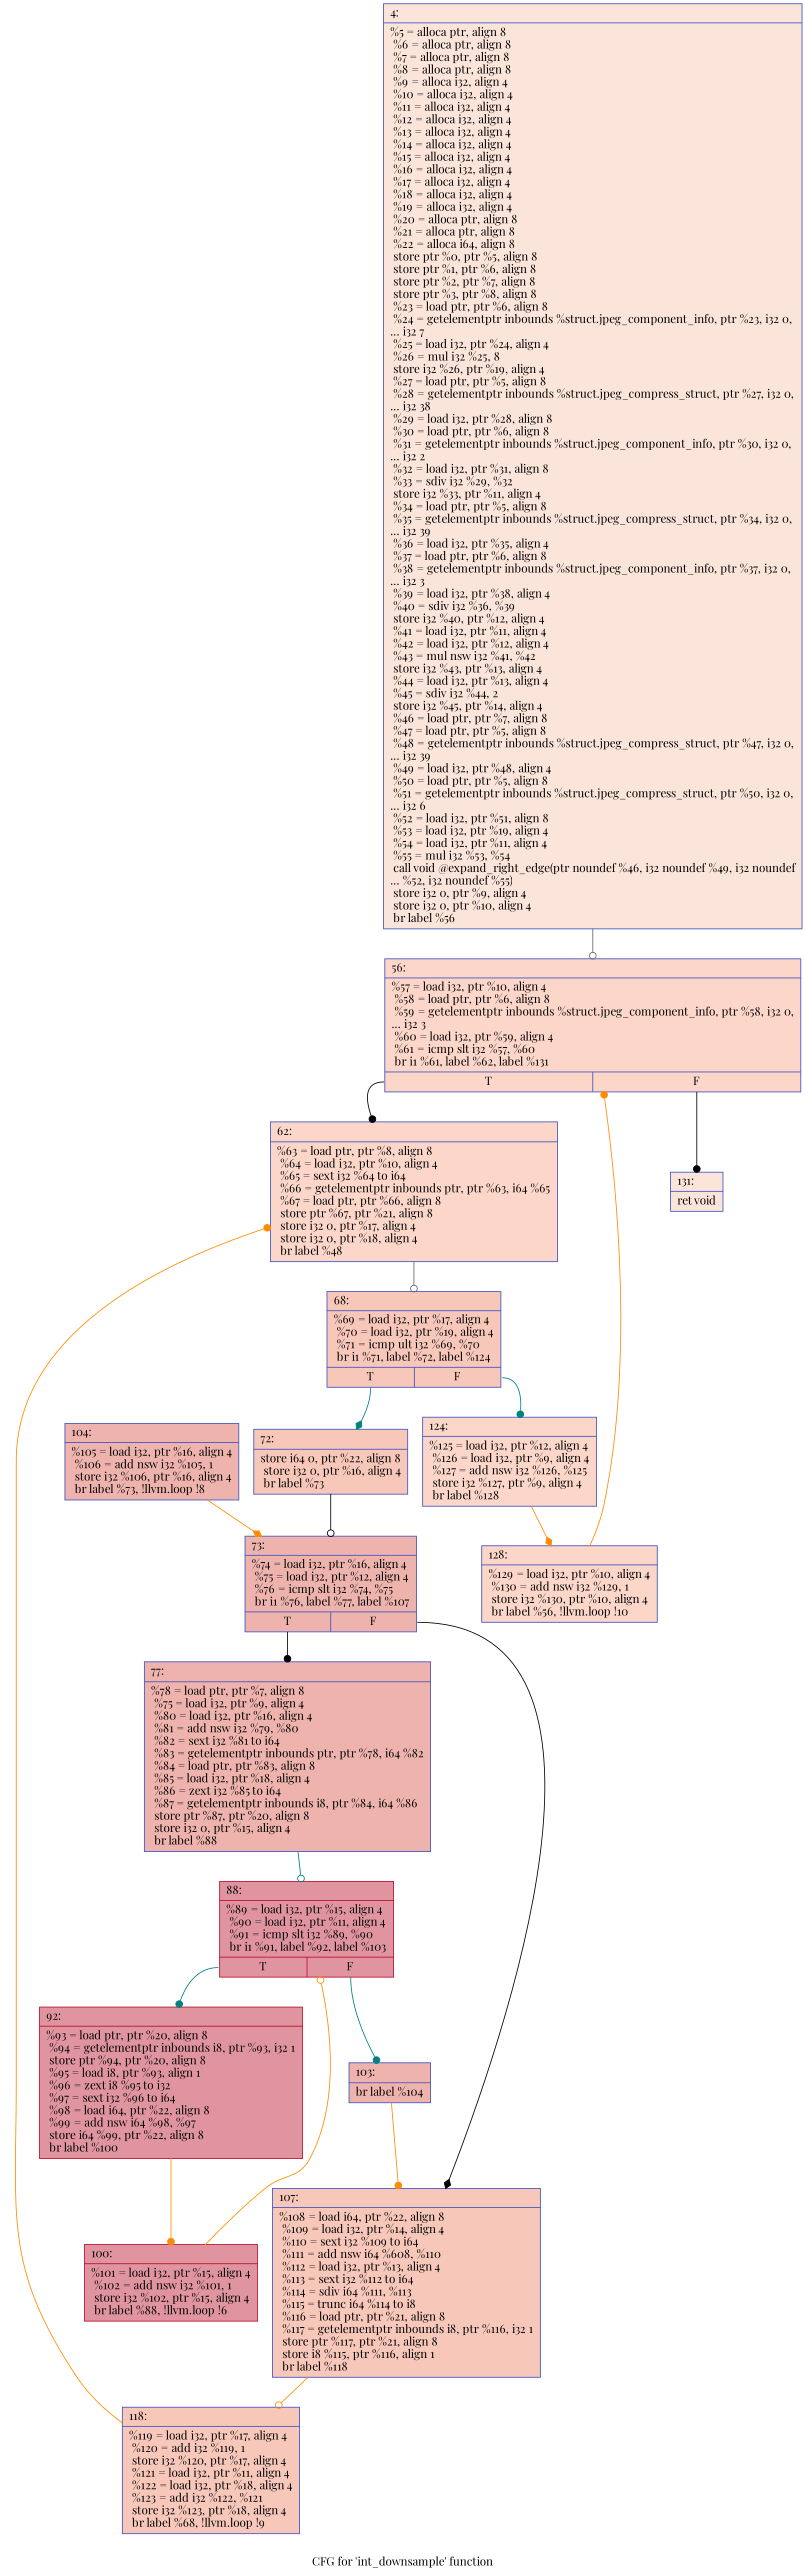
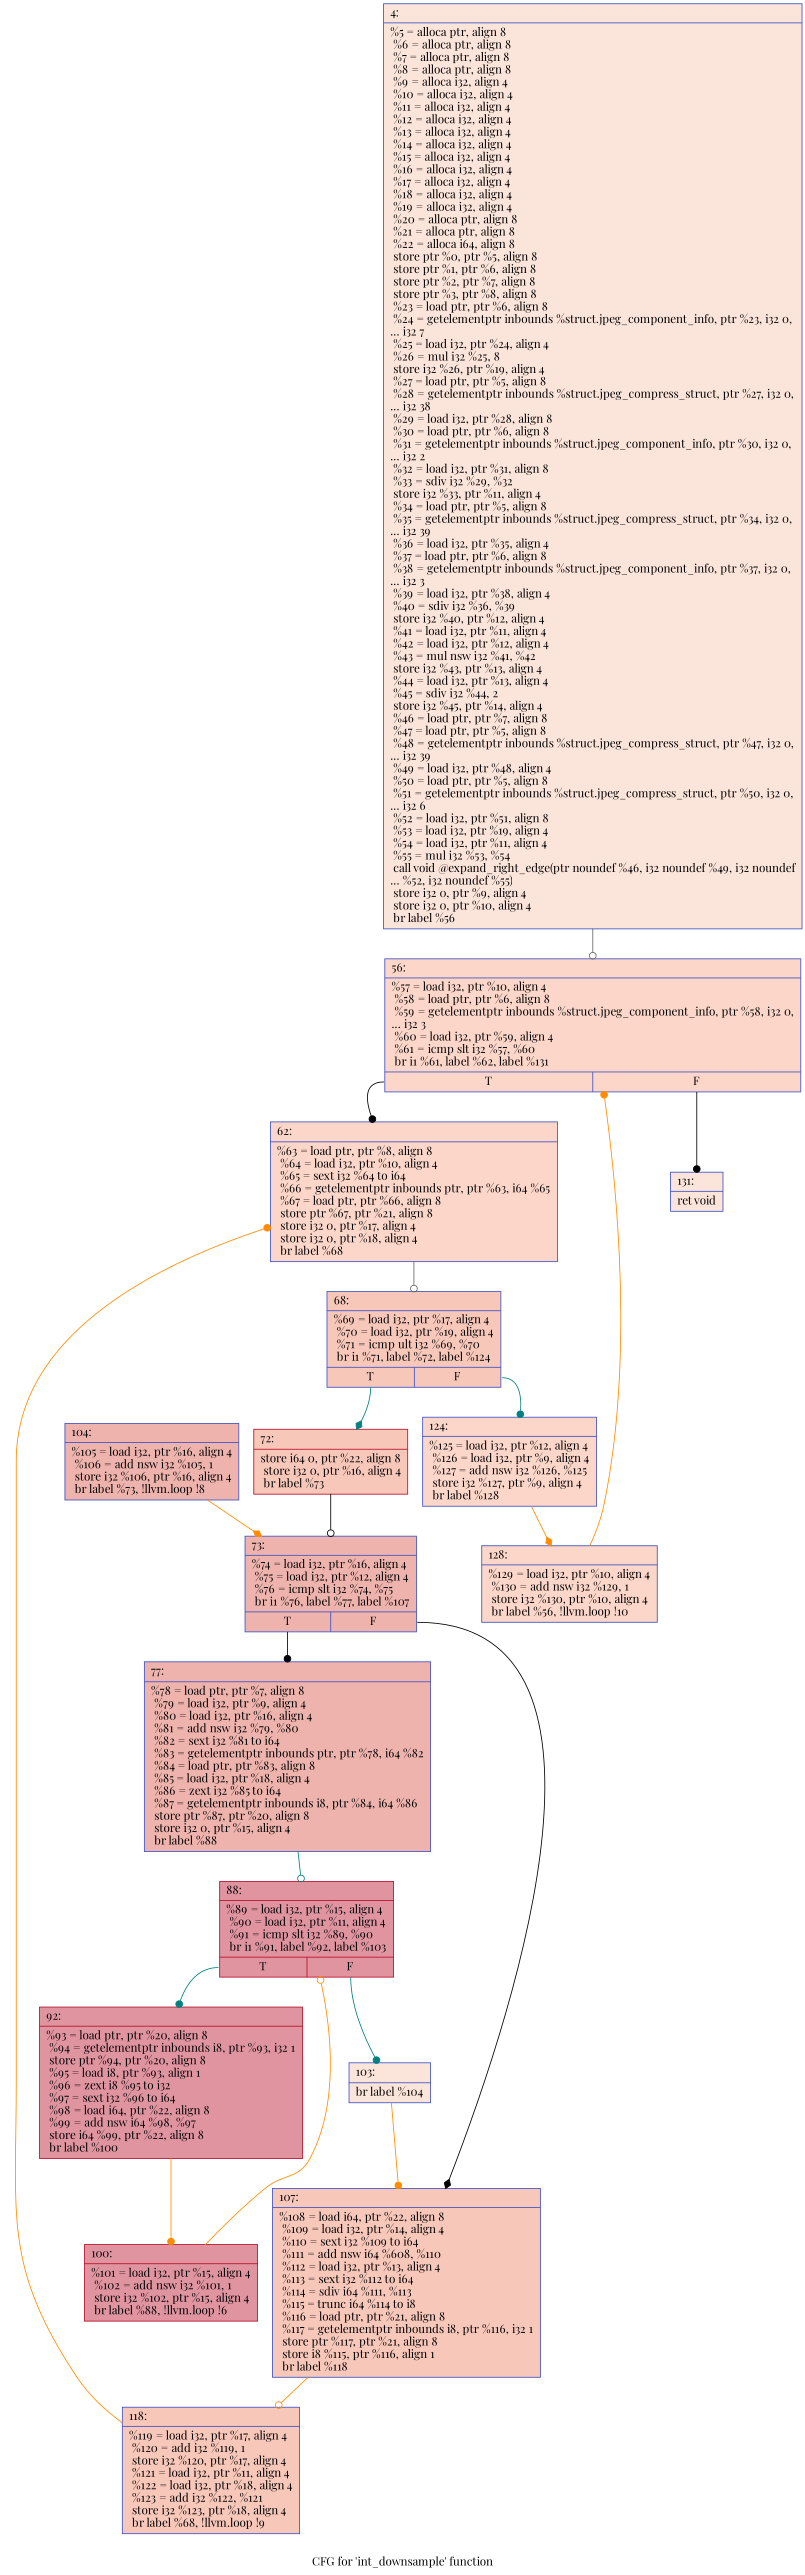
node "62:": text "br label %48" -> "br label %68"
node "72:": color #3d50c3ff -> #b70d28ff
node "77:": text "%75 = load i32, ptr %9, align 4" -> "%79 = load i32, ptr %9, align 4"
node "103:": fillcolor #d6524470 -> #f5c1a970
